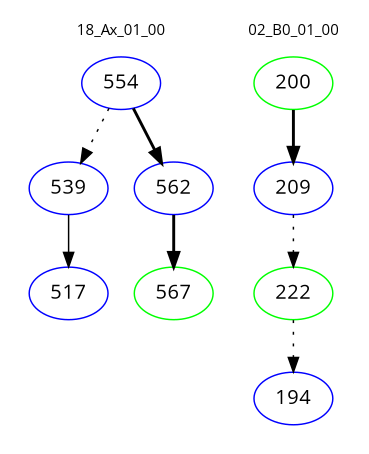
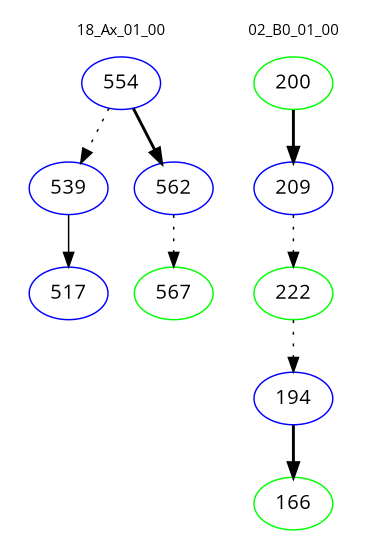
edge "562" -> "567": style bold -> dotted
node "166": added
